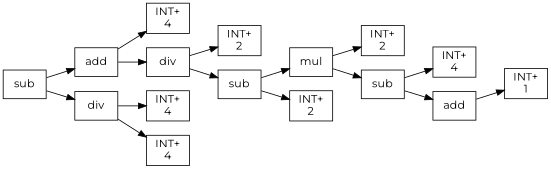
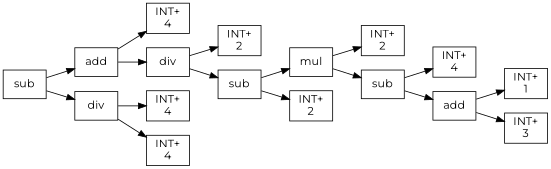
node "INT+ 3": added
